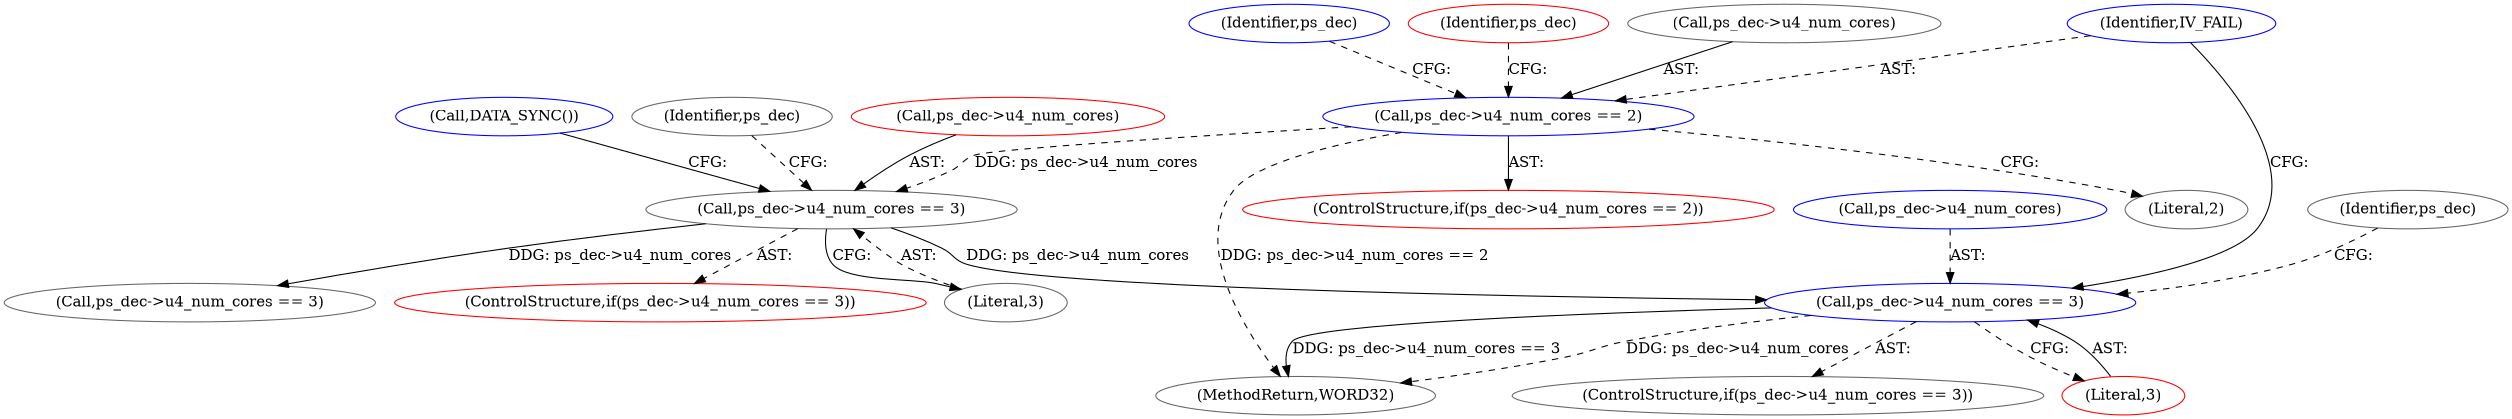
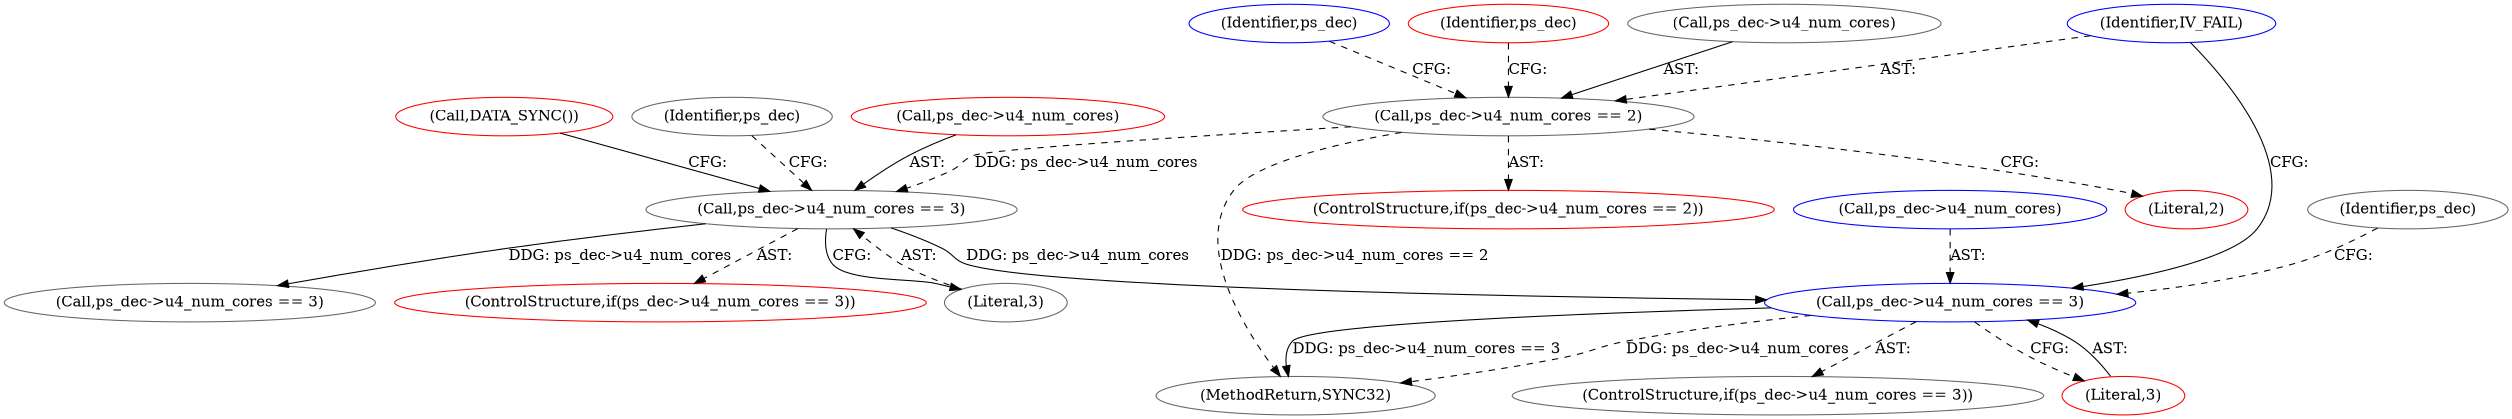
node "(Call,DATA_SYNC())": color blue -> red
node "(Call,ps_dec->u4_num_cores == 2)": color blue -> gray40
edge "(Call,ps_dec->u4_num_cores == 2)" -> "(ControlStructure,if(ps_dec->u4_num_cores == 2))": style solid -> dashed
node "(Literal,2)": color gray40 -> red
node "(MethodReturn,WORD32)": label "(MethodReturn,WORD32)" -> "(MethodReturn,SYNC32)"
